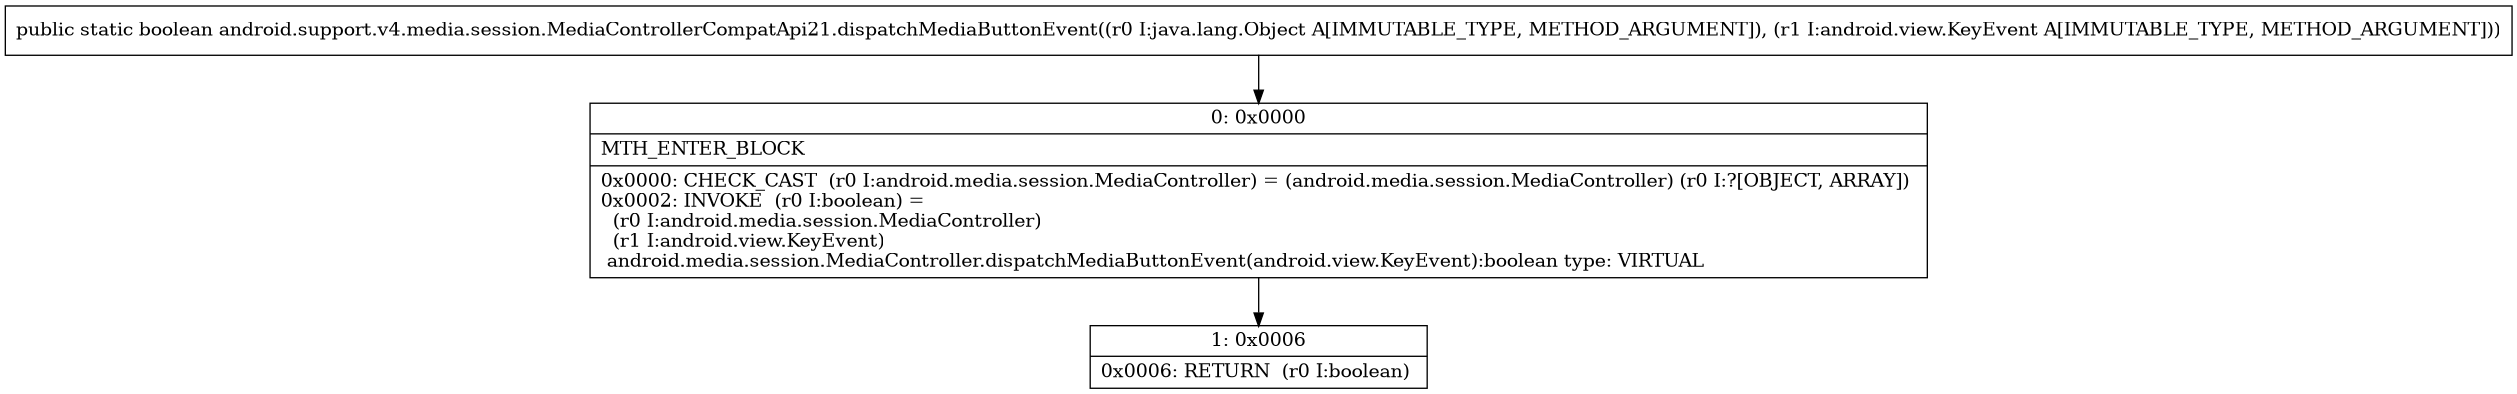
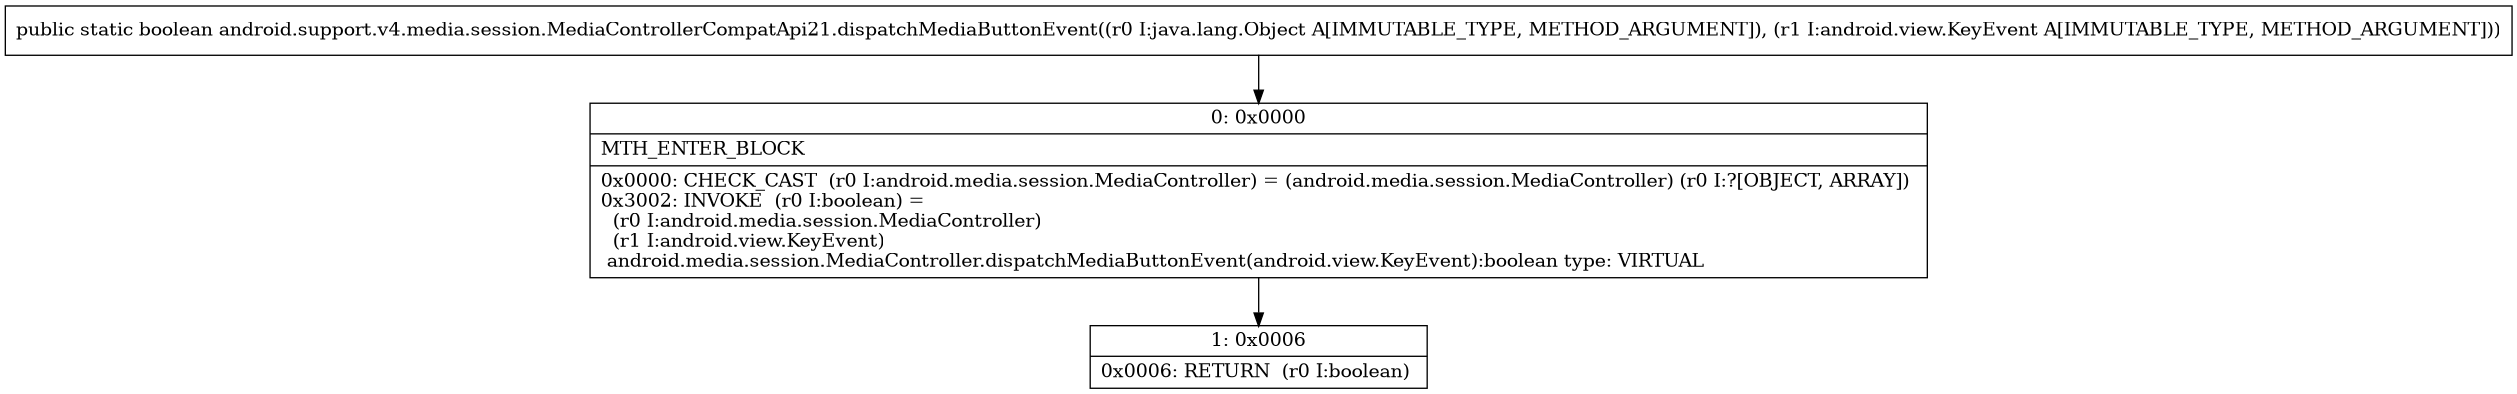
node "0: 0x0000": text "0x0002: INVOKE  (r0 I:boolean) =" -> "0x3002: INVOKE  (r0 I:boolean) ="
